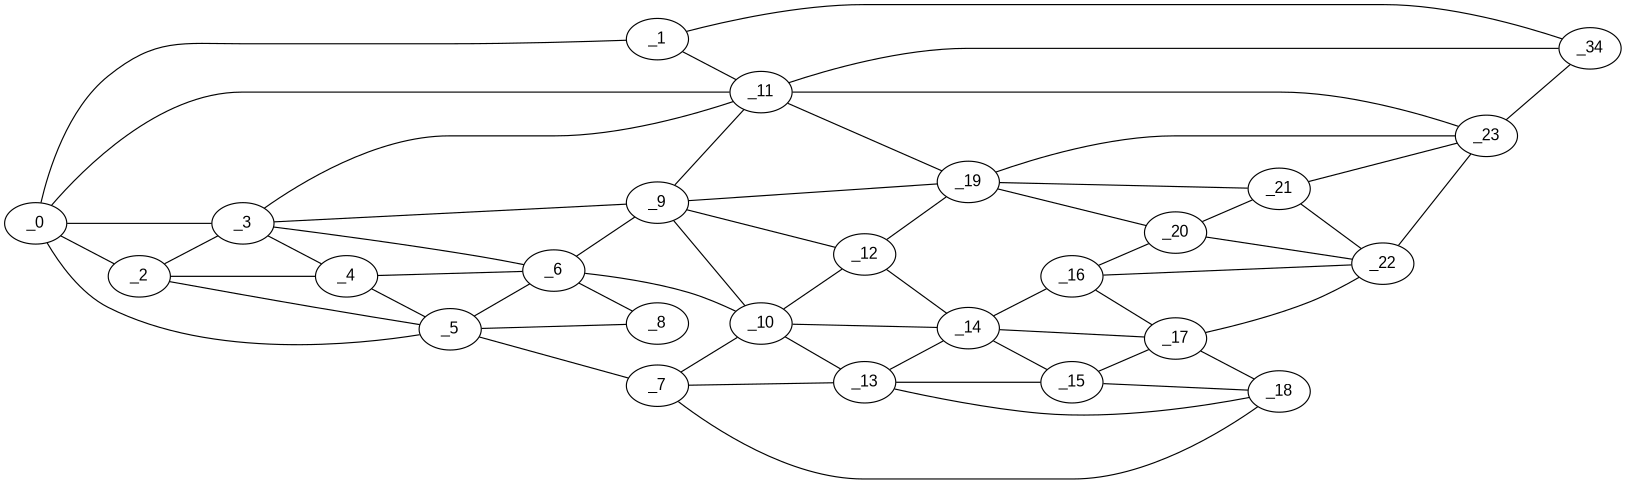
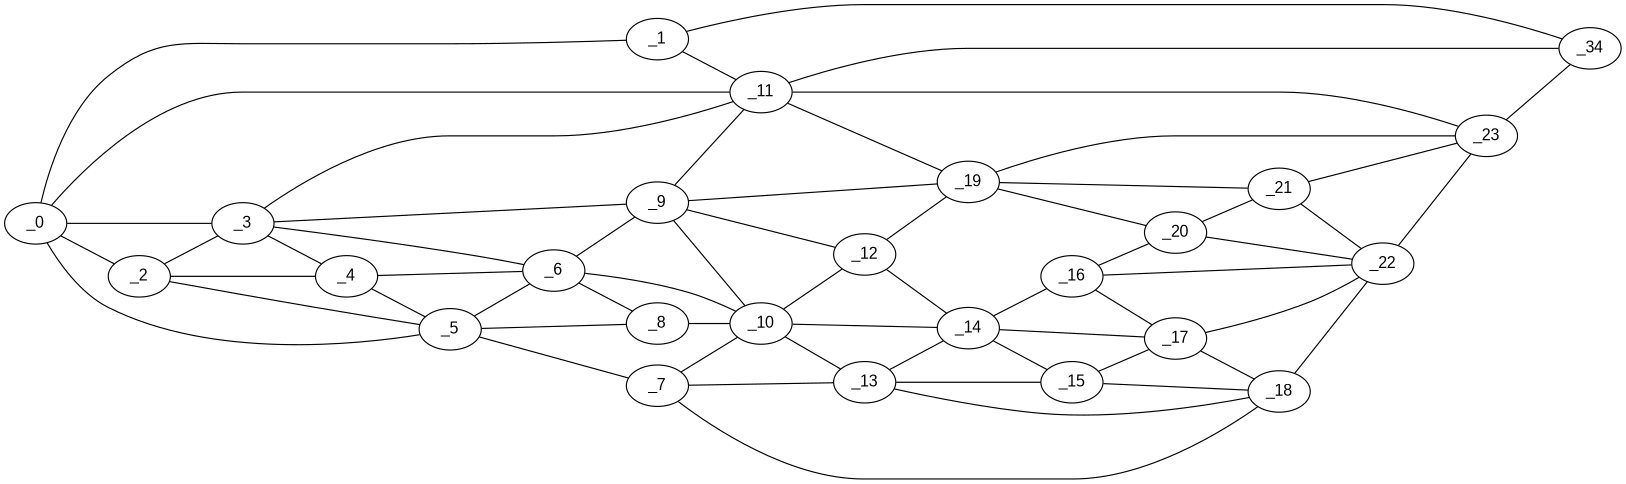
edge "_8" -- "_10": added
edge "_22" -- "_18": added
